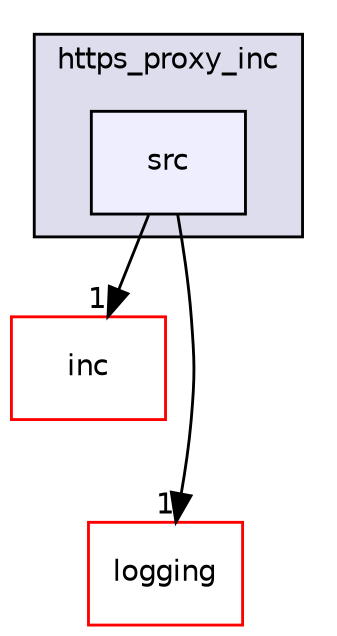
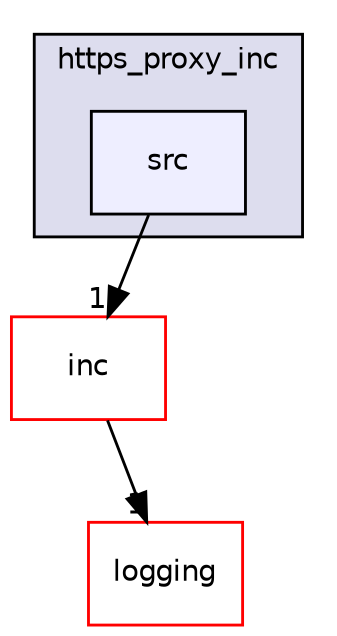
edge "src" -> "logging": now "inc" -> "logging"
